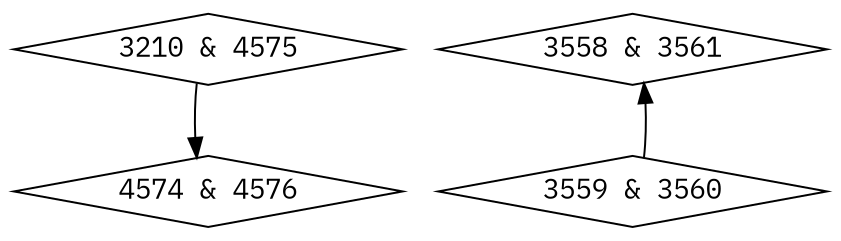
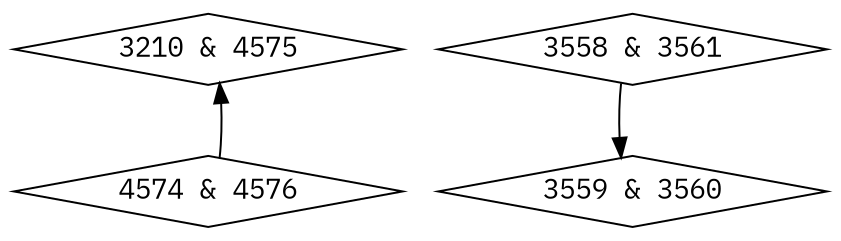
edge "3210 & 4575" -> "4574 & 4576": reversed
edge "3559 & 3560" -> "3558 & 3561": reversed
